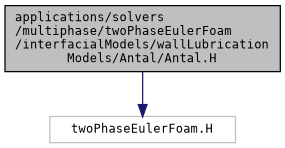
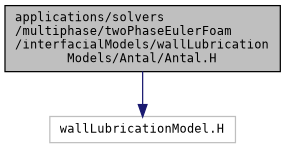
node "twoPhaseEulerFoam.H": label "twoPhaseEulerFoam.H" -> "wallLubricationModel.H"
